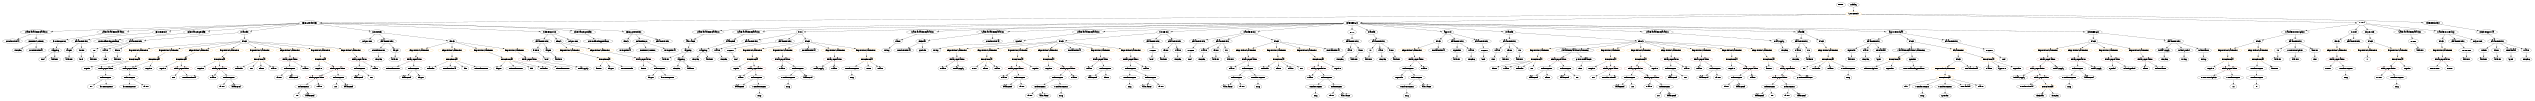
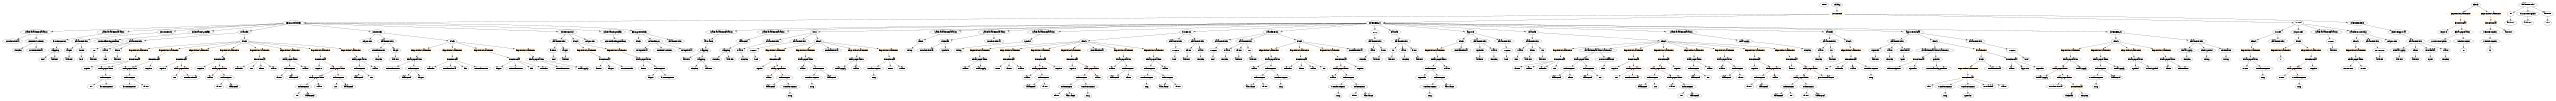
node "transferTo_txorigin31": removed
node "_token": label "_token" -> "_initialSupply"
